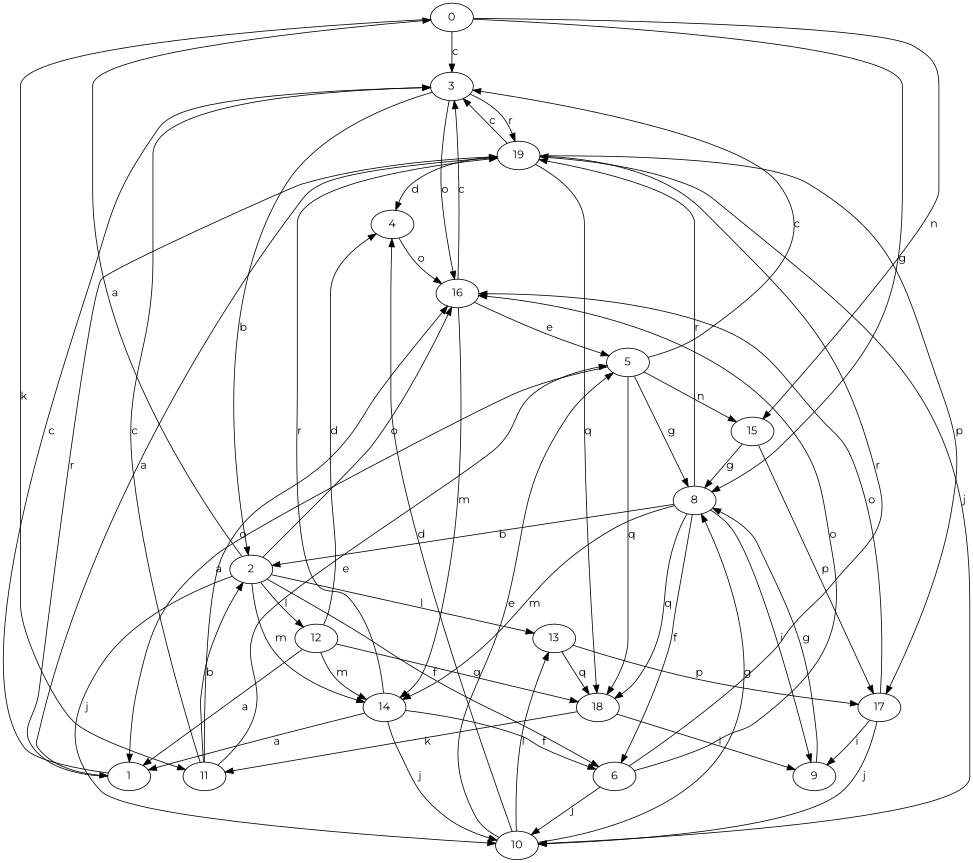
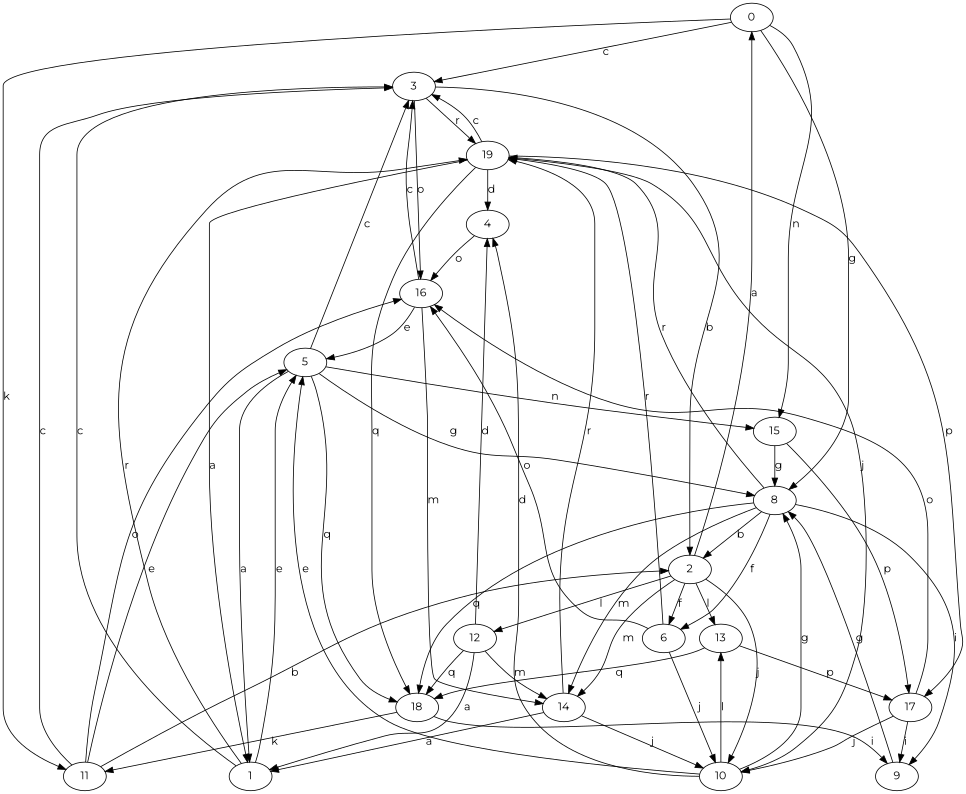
edge "2" -> "16": removed, label "o"
edge "1" -> "5": added, label "e"
edge "14" -> "6": removed, label "f"
